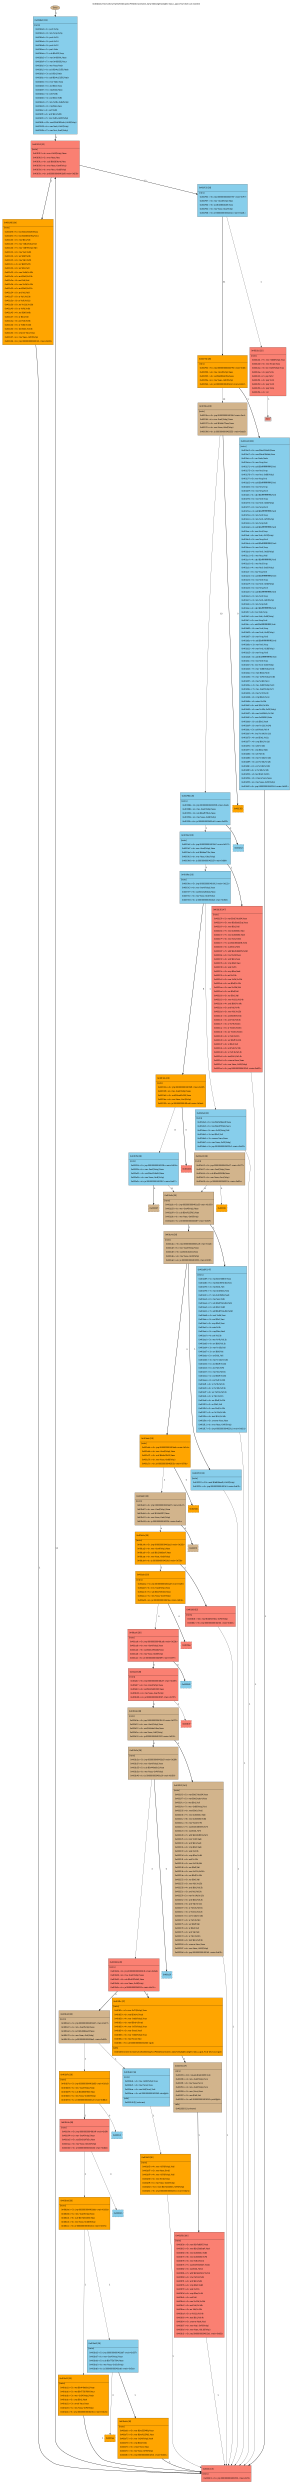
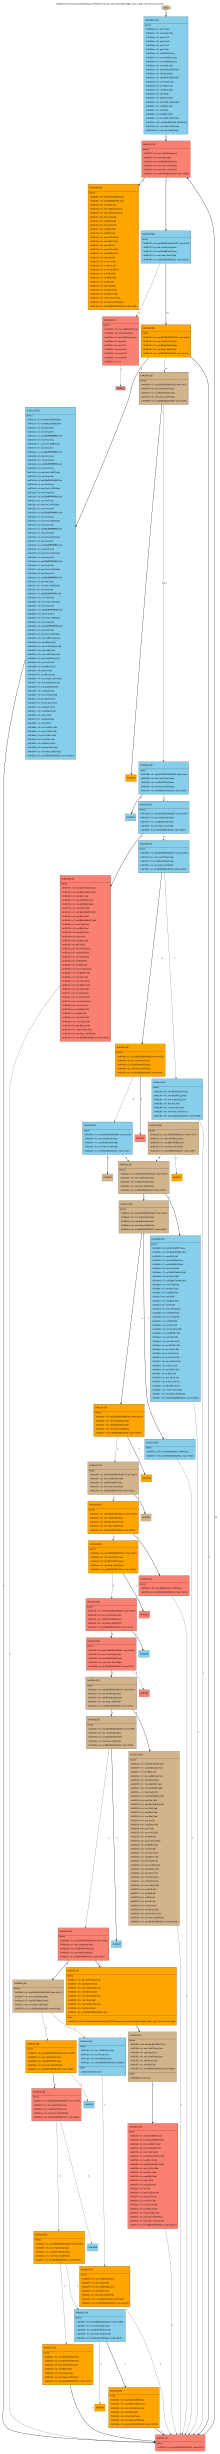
node "Exit": label "Exit" -> "Desktop"
edge "0x401bf8 [106]" -> "0x4023c1 [5]": now "0x40194e [28]" -> "0x4023c1 [5]"
